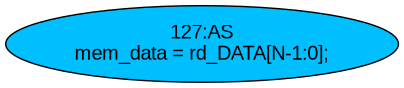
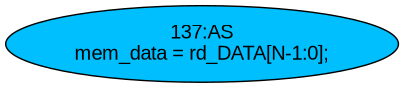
node "127:AS mem_data = rd_DATA[N-1:0];": label "127:AS mem_data = rd_DATA[N-1:0];" -> "137:AS mem_data = rd_DATA[N-1:0];"
